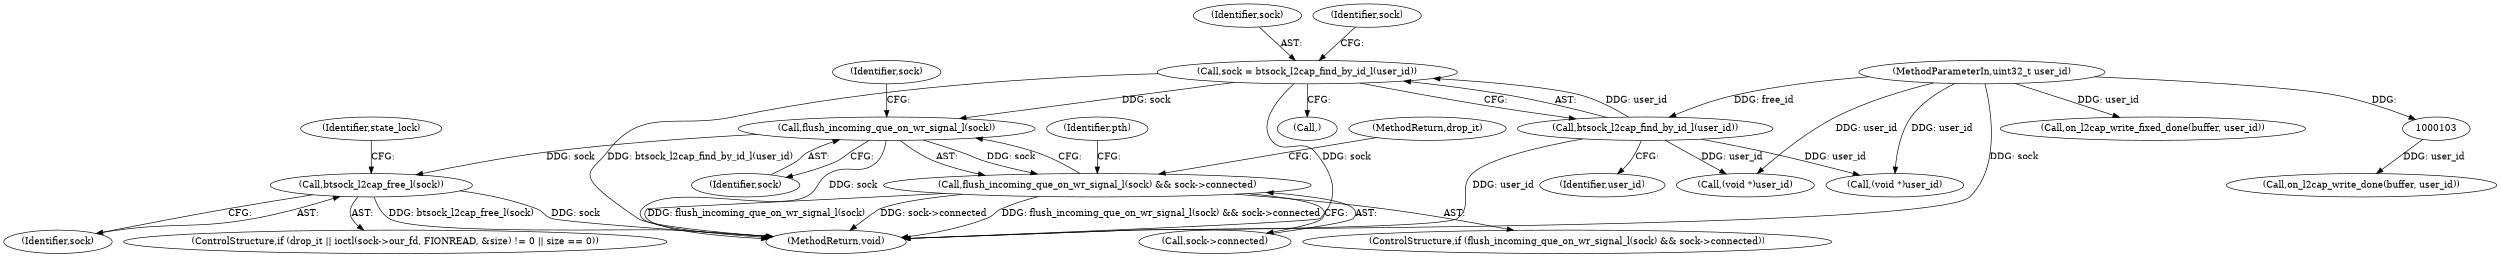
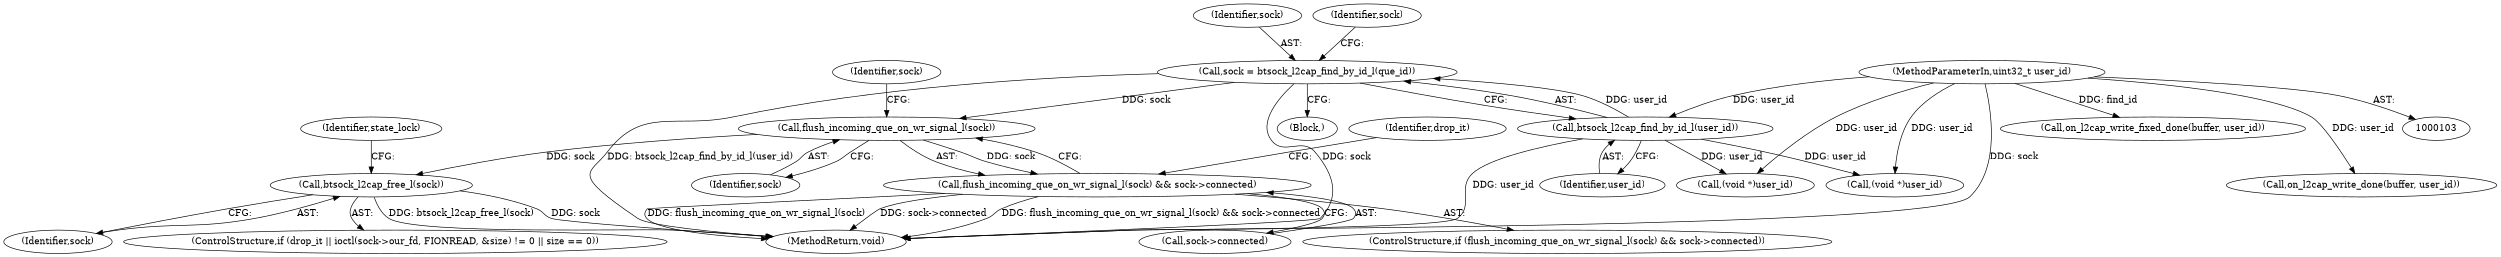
node "(Call,sock = btsock_l2cap_find_by_id_l(user_id))": label "(Call,sock = btsock_l2cap_find_by_id_l(user_id))" -> "(Call,sock = btsock_l2cap_find_by_id_l(que_id))"
edge "(MethodParameterIn,uint32_t user_id)" -> "(Call,btsock_l2cap_find_by_id_l(user_id))": label "DDG: free_id" -> "DDG: user_id"
edge "(MethodParameterIn,uint32_t user_id)" -> "(Call,on_l2cap_write_fixed_done(buffer, user_id))": label "DDG: user_id" -> "DDG: find_id"
edge "(MethodParameterIn,uint32_t user_id)" -> "1000103": label "DDG: " -> "AST: "
node "(Identifier,pth)": removed
node "(Call,)": label "(Call,)" -> "(Block,)"
node "(MethodReturn,drop_it)": label "(MethodReturn,drop_it)" -> "(Identifier,drop_it)"
edge "1000103" -> "(Call,on_l2cap_write_done(buffer, user_id))": now "(MethodParameterIn,uint32_t user_id)" -> "(Call,on_l2cap_write_done(buffer, user_id))"
edge "(Identifier,user_id)" -> "(Call,btsock_l2cap_find_by_id_l(user_id))": added, label "AST:"
edge "(Call,flush_incoming_que_on_wr_signal_l(sock))" -> "(MethodReturn,void)": removed, label "DDG: sock"
